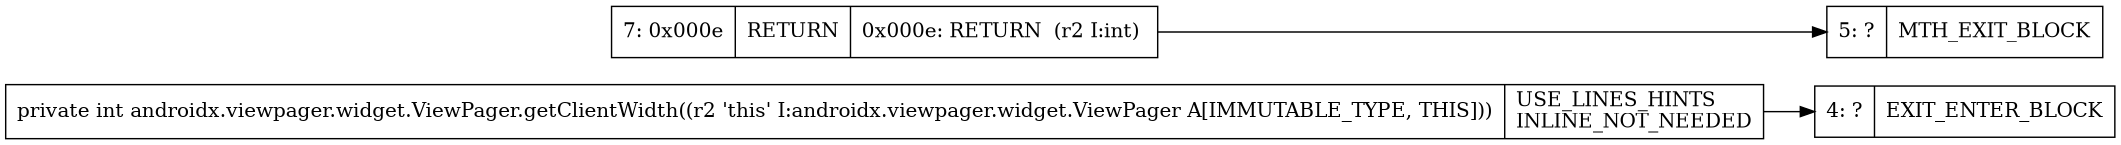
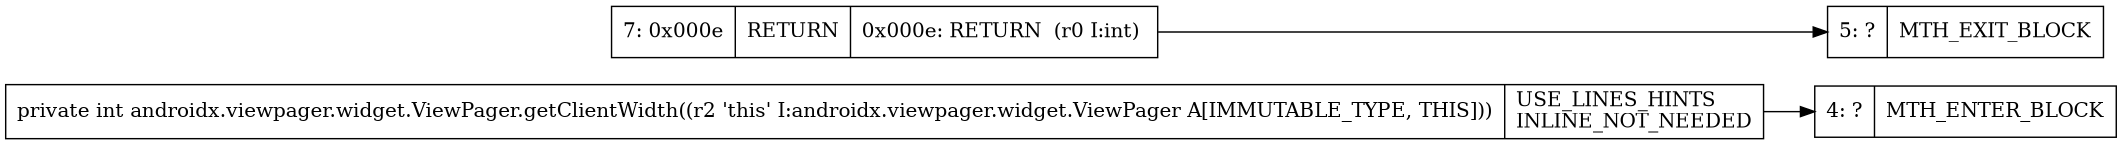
node "7: 0x000e": text "0x000e: RETURN  (r2 I:int)" -> "0x000e: RETURN  (r0 I:int)"
node "4: ?": text "EXIT_ENTER_BLOCK" -> "MTH_ENTER_BLOCK"
